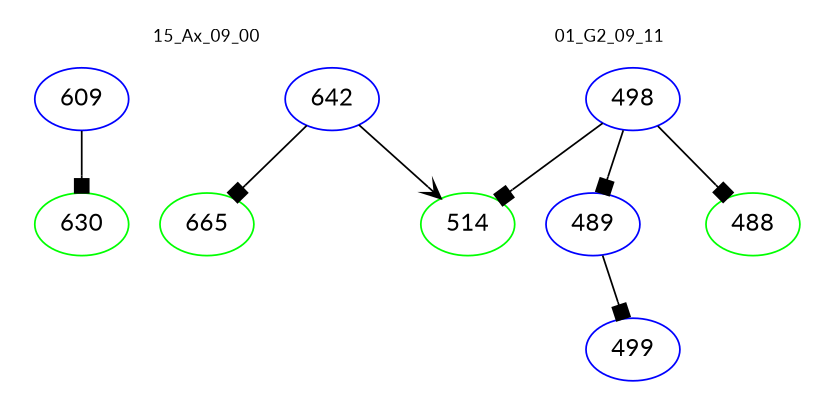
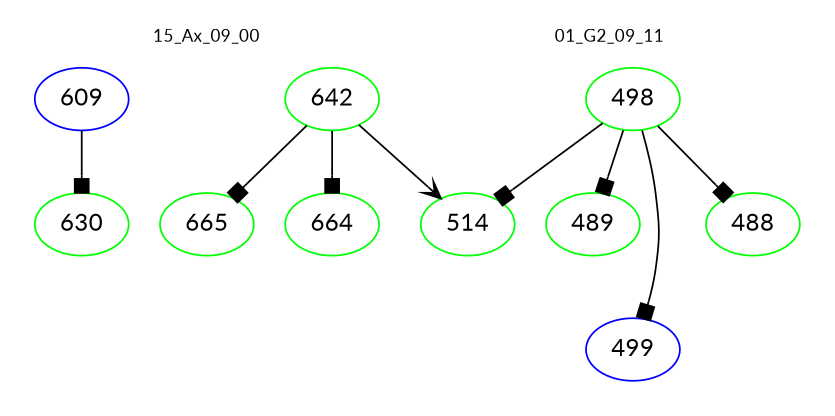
node "642": color blue -> green
node "498": color blue -> green
node "664": added
node "489": color blue -> green
edge "489" -> "499": now "498" -> "499"
